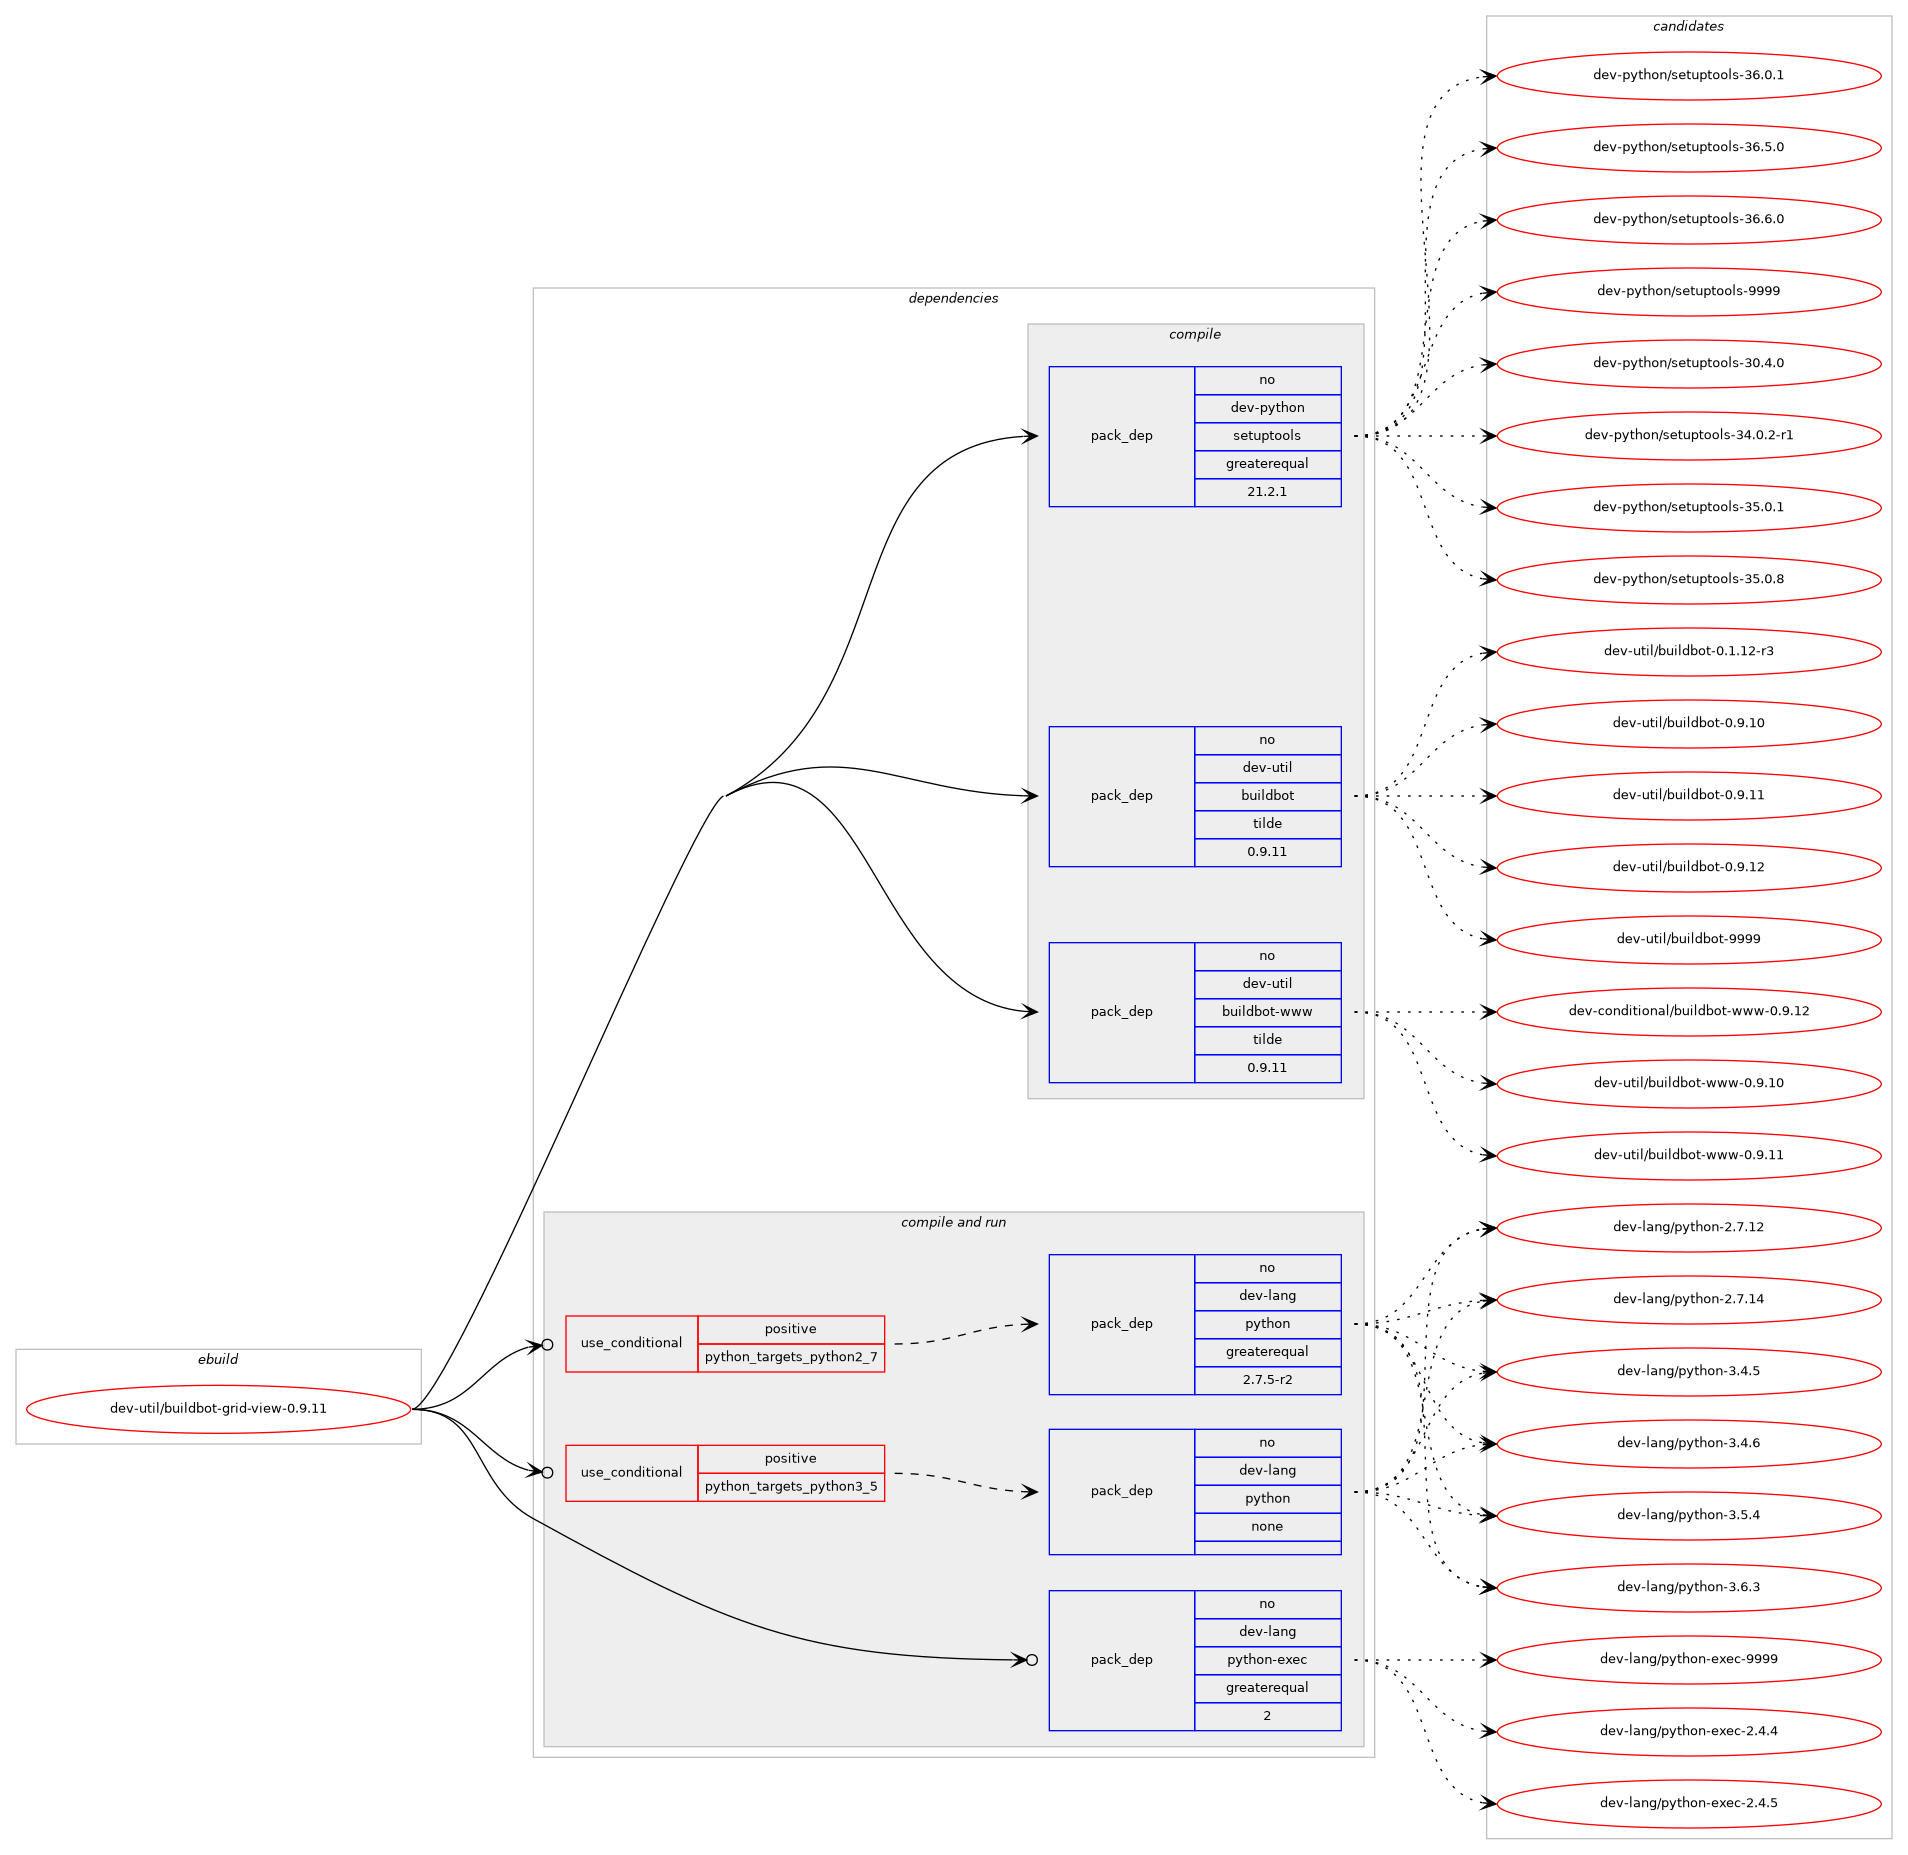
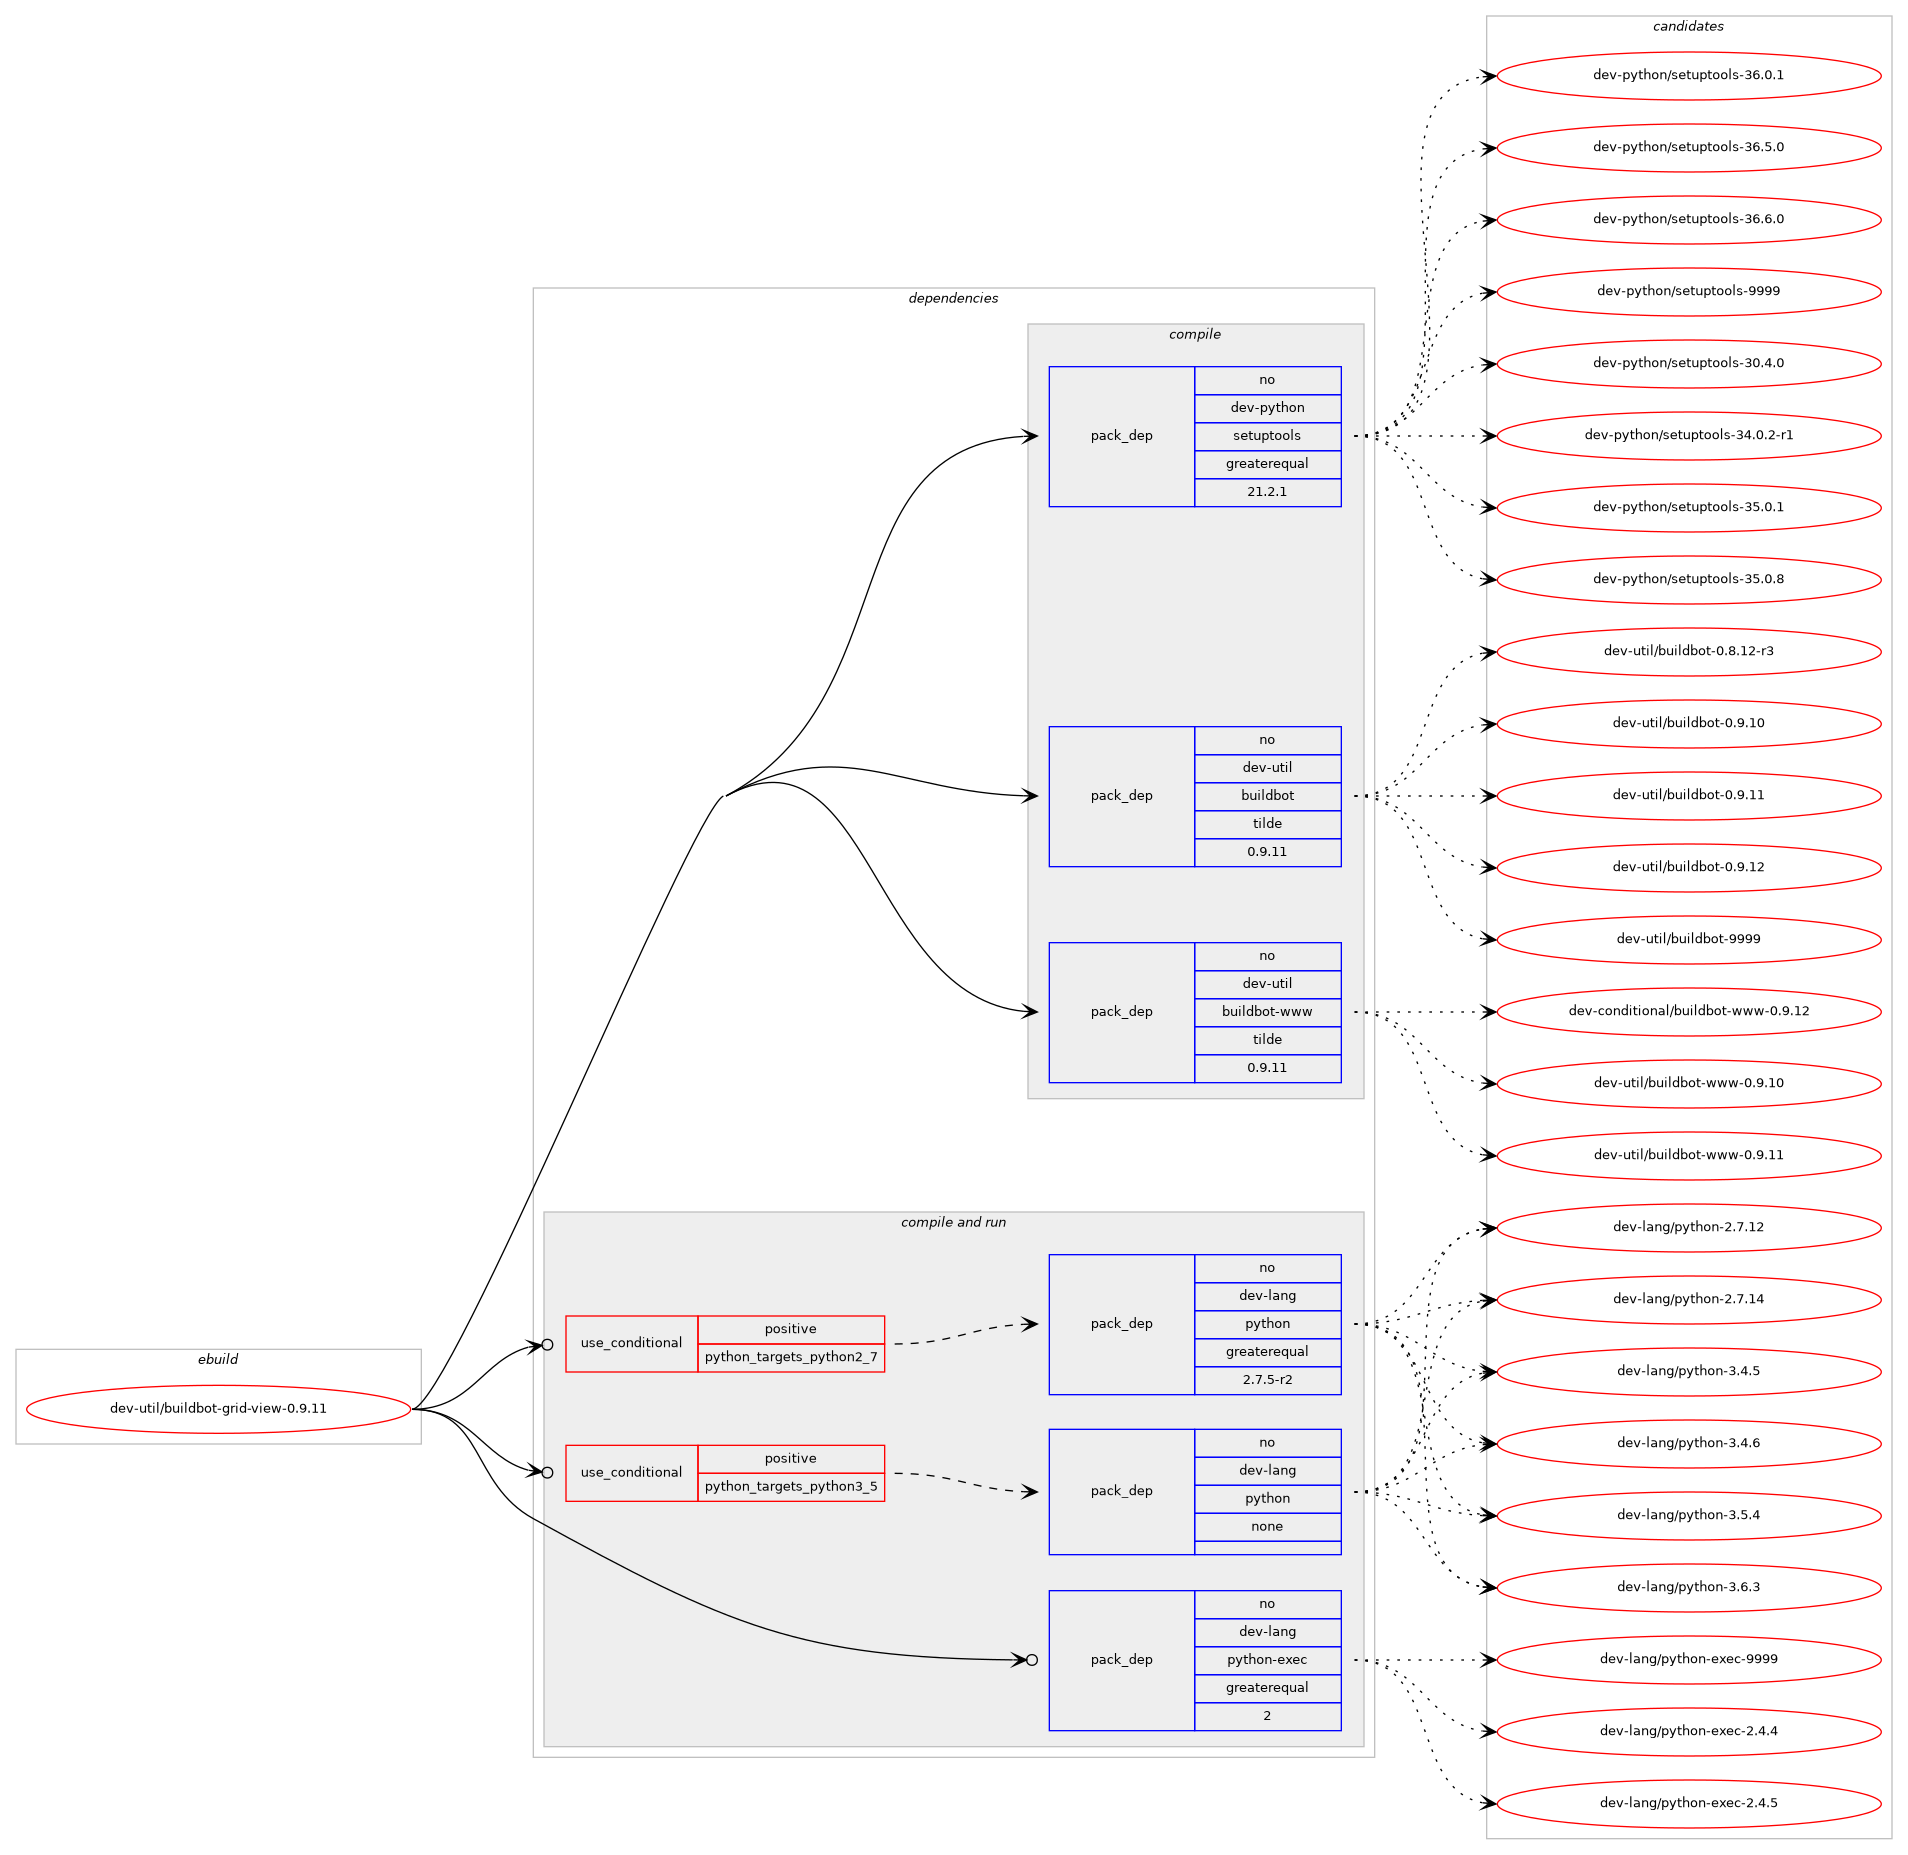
node "dev-util/buildbot-0.1.12-r3": label "dev-util/buildbot-0.1.12-r3" -> "dev-util/buildbot-0.8.12-r3"
